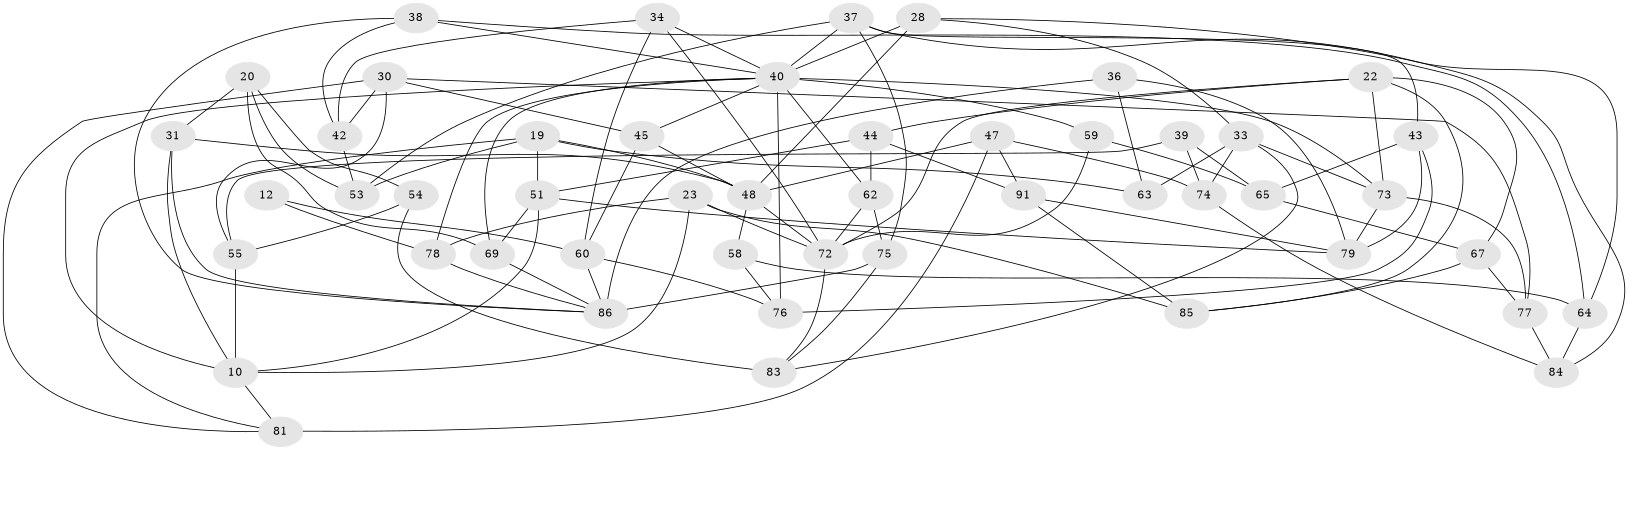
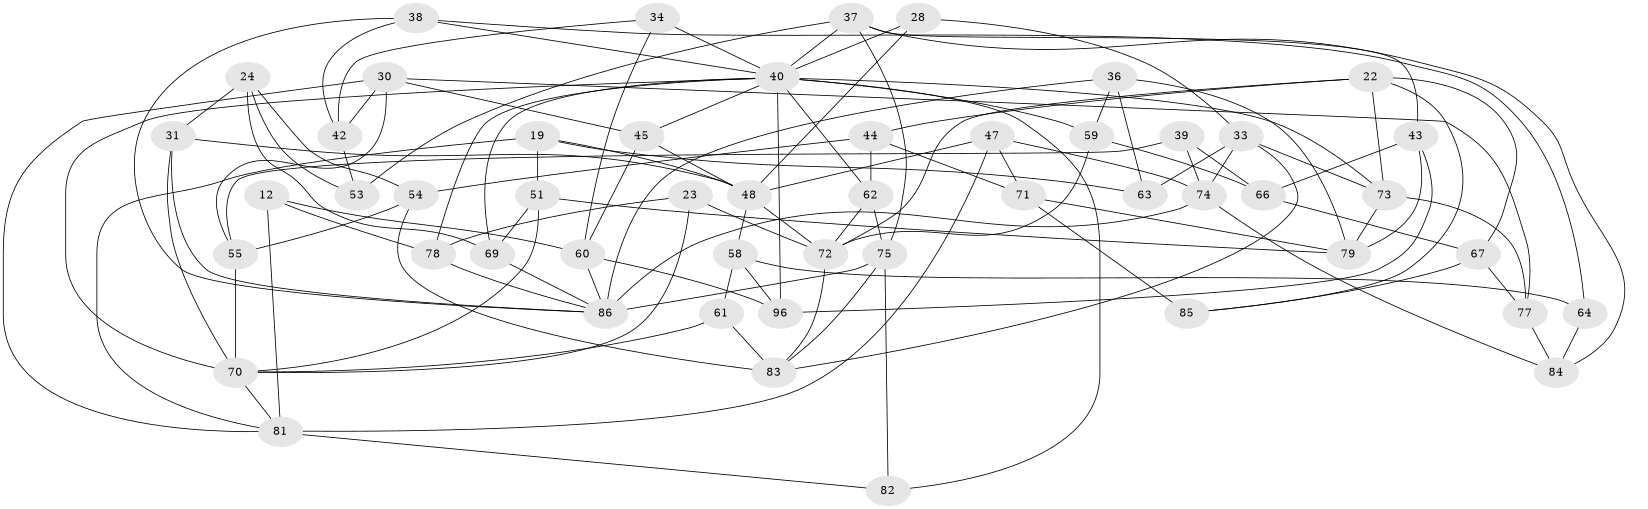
edge "28" -- "64": removed
node "20": label "20" -> "24"
edge "36" -- "59": added
edge "34" -- "72": removed
edge "19" -- "53": removed
edge "44" -- "51": now "44" -- "54"
node "91": label "91" -> "71"
node "65": label "65" -> "66"
edge "74" -- "86": added
edge "23" -- "85": removed
edge "12" -- "81": added
node "61": added
node "76": label "76" -> "96"
node "10": label "10" -> "70"
node "82": added
